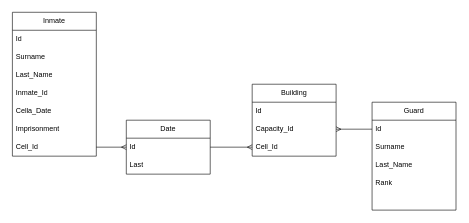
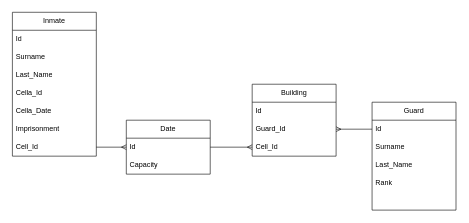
node "Inmate_Id": label "Inmate_Id" -> "Cella_Id"
node "Capacity_Id": label "Capacity_Id" -> "Guard_Id"
node "Last": label "Last" -> "Capacity"
